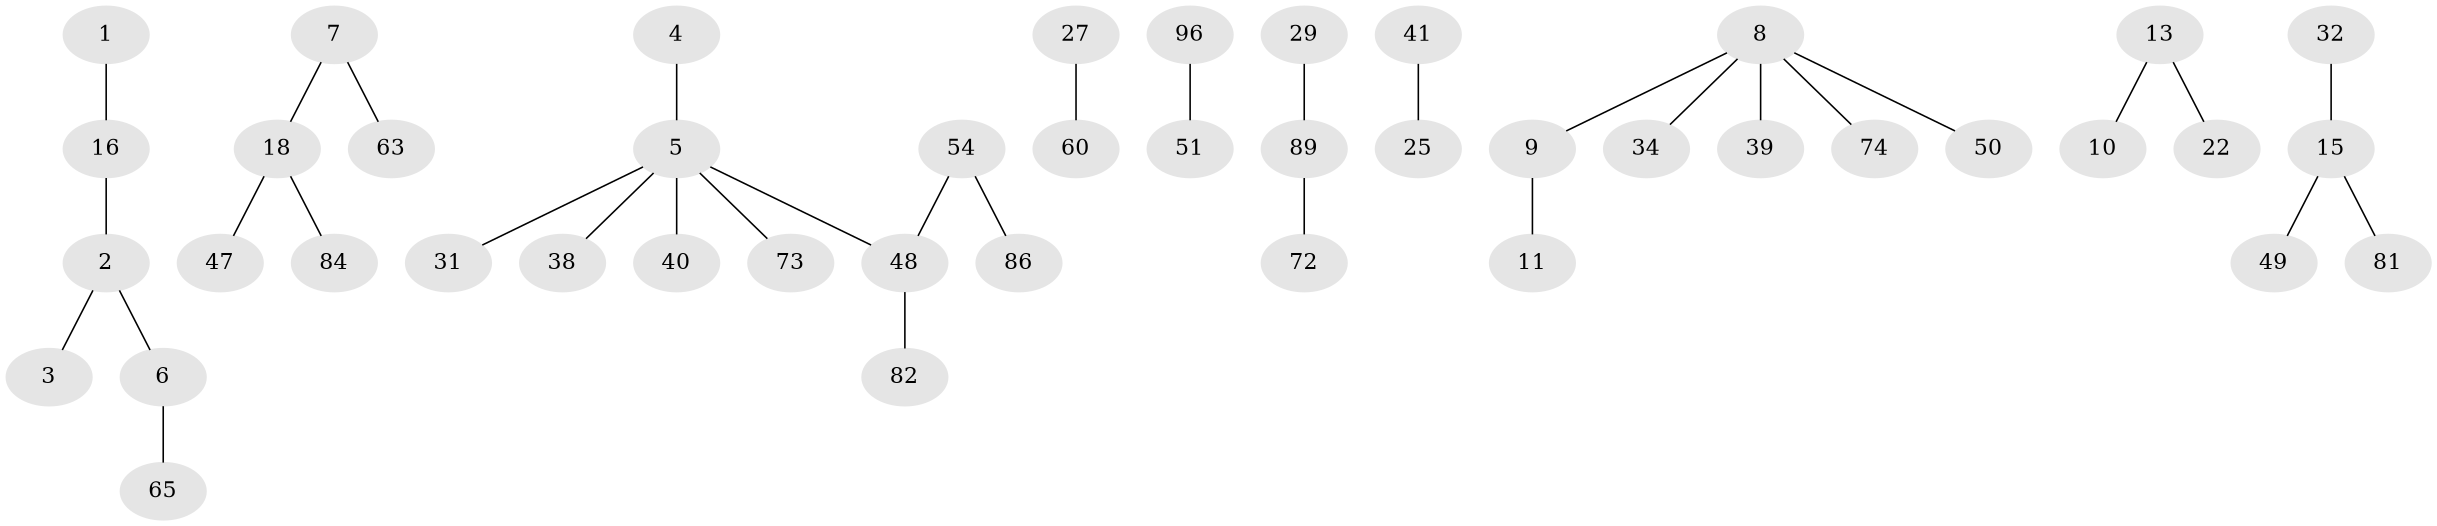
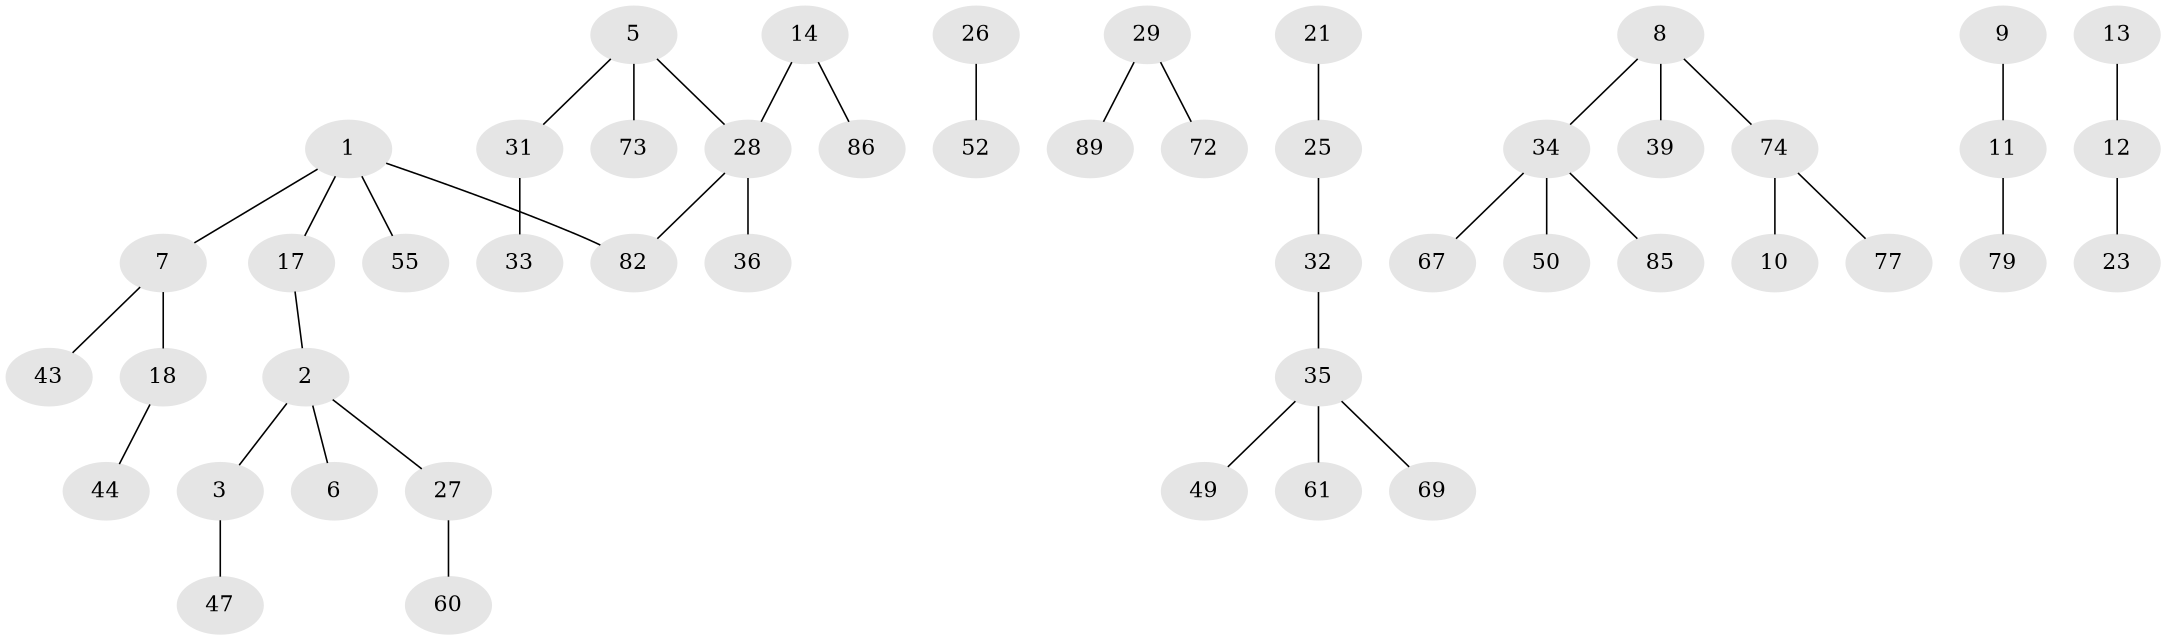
node "4": removed
node "96": label "96" -> "26"
node "41": label "41" -> "21"
edge "8" -- "9": removed
edge "8" -- "50": now "34" -- "50"
edge "13" -- "10": now "74" -- "10"
node "16": label "16" -> "17"
node "63": label "63" -> "43"
node "54": label "54" -> "14"
node "51": label "51" -> "52"
node "22": label "22" -> "12"
node "15": label "15" -> "35"
edge "1" -- "82": added
edge "18" -- "47": now "3" -- "47"
edge "1" -- "7": added
edge "89" -- "72": now "29" -- "72"
edge "25" -- "32": added
node "84": label "84" -> "44"
node "55": added
node "33": added
node "38": removed
node "40": removed
node "36": added
node "48": label "48" -> "28"
node "67": added
node "85": added
node "77": added
node "79": added
node "23": added
node "81": label "81" -> "61"
edge "2" -- "27": added
node "65": removed
node "69": added
